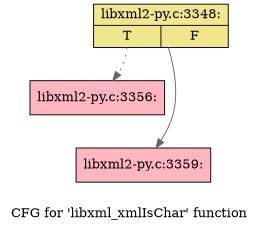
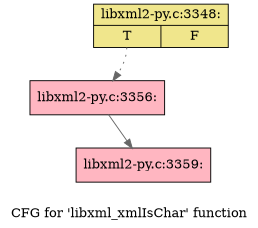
edge "libxml2-py.c:3348:" -> "libxml2-py.c:3359:": now "libxml2-py.c:3356:" -> "libxml2-py.c:3359:"
